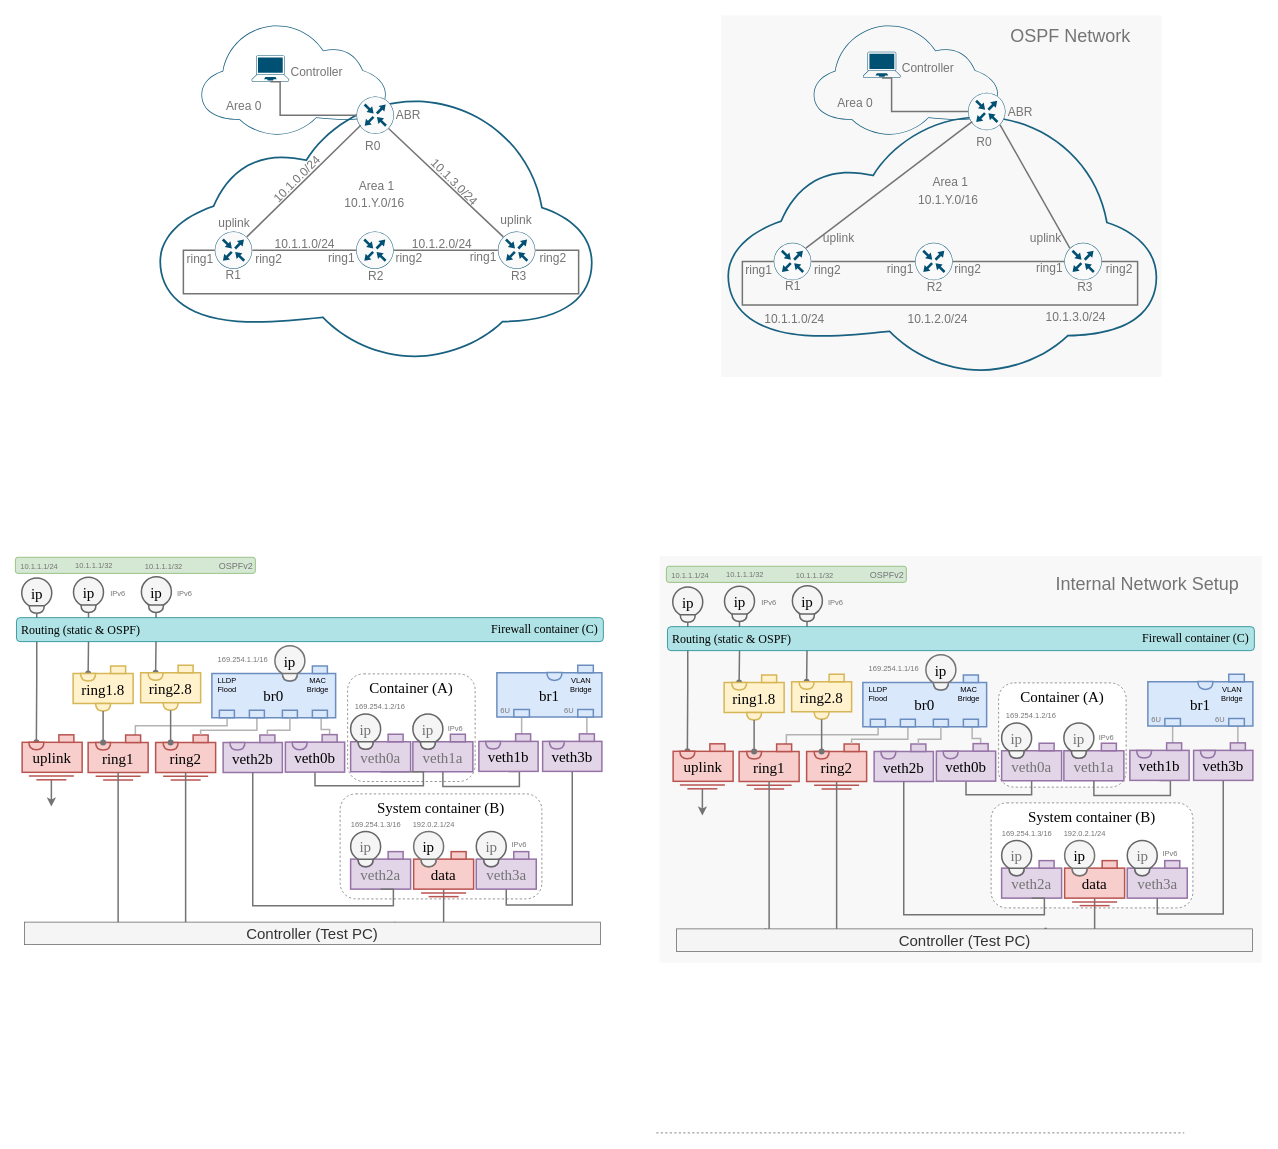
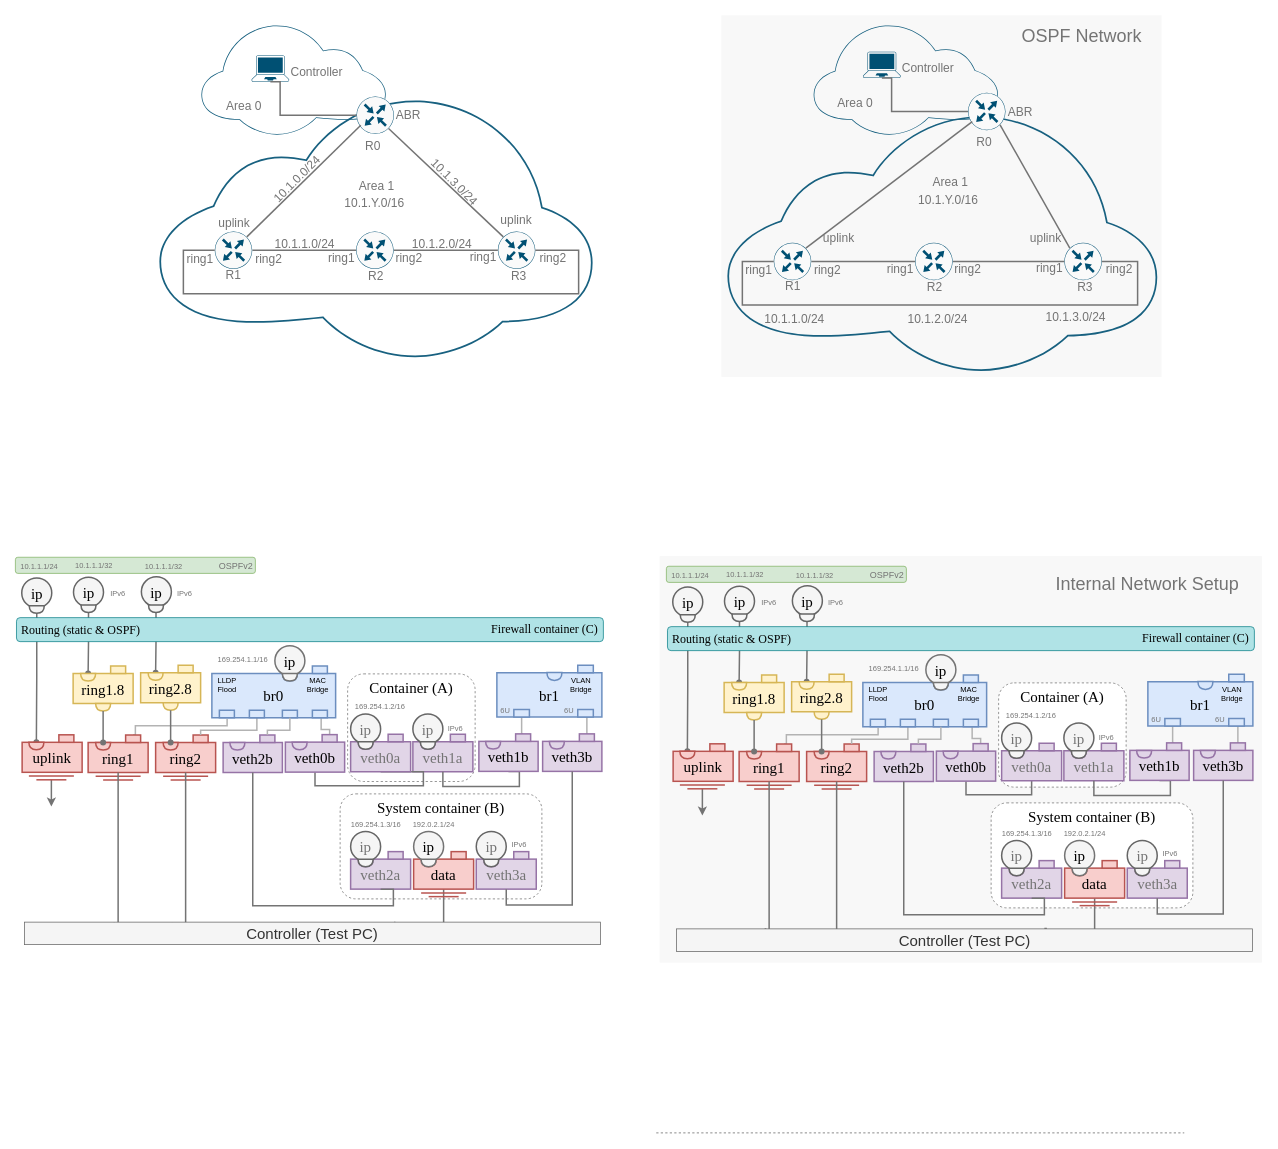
node "OSPF Network": moved (1071, 36) -> (1082, 36)
